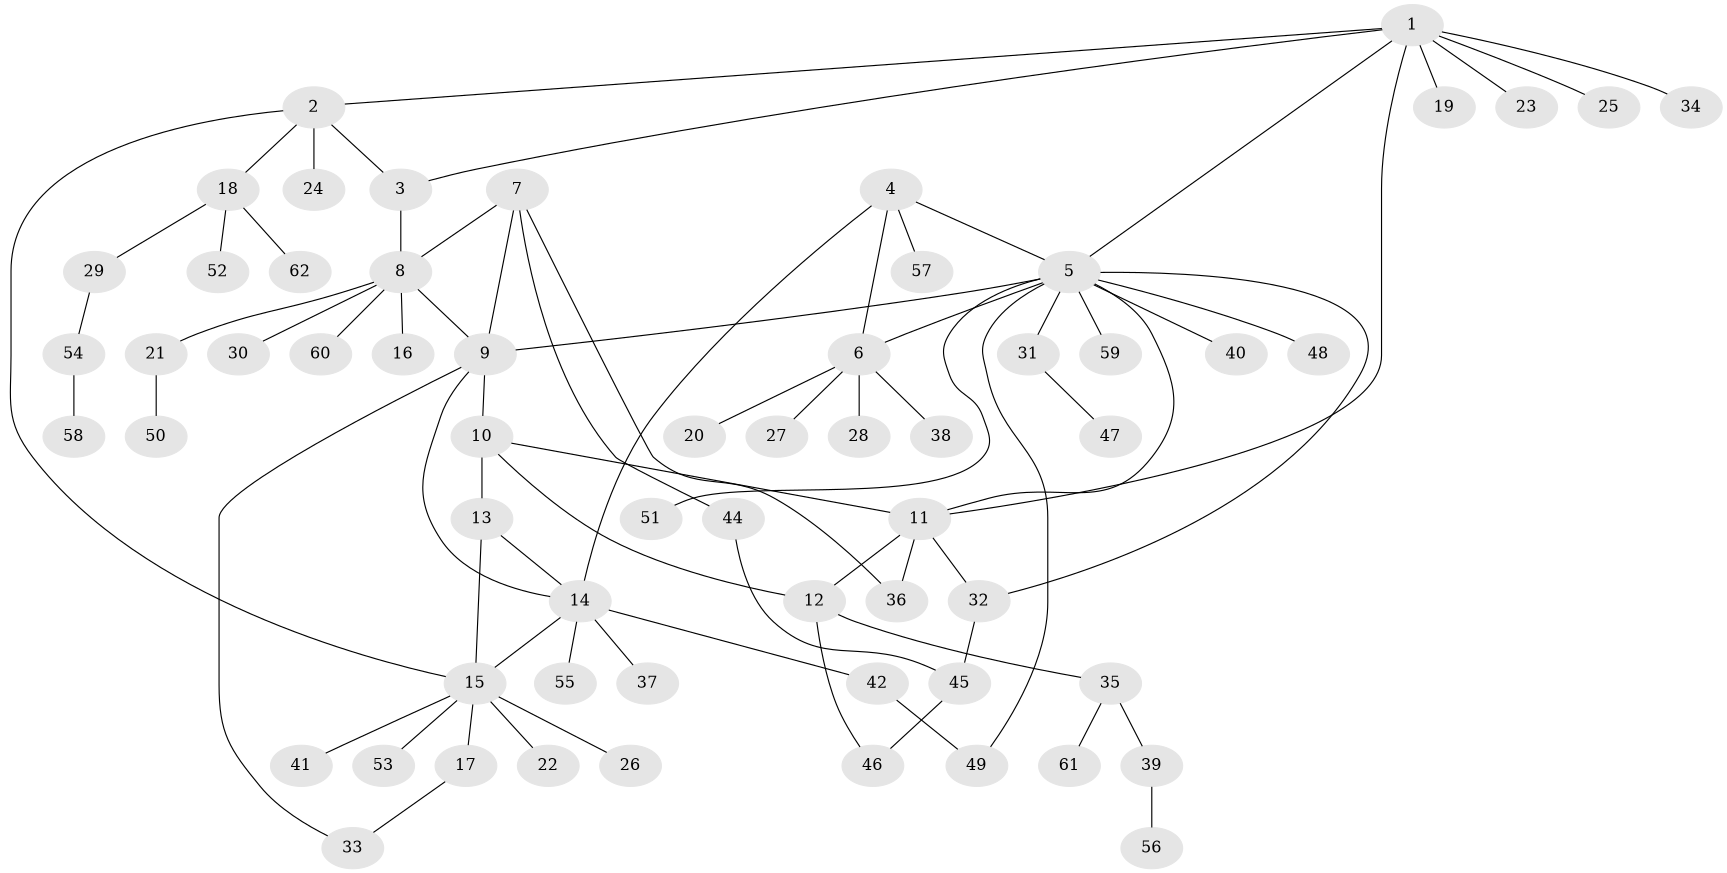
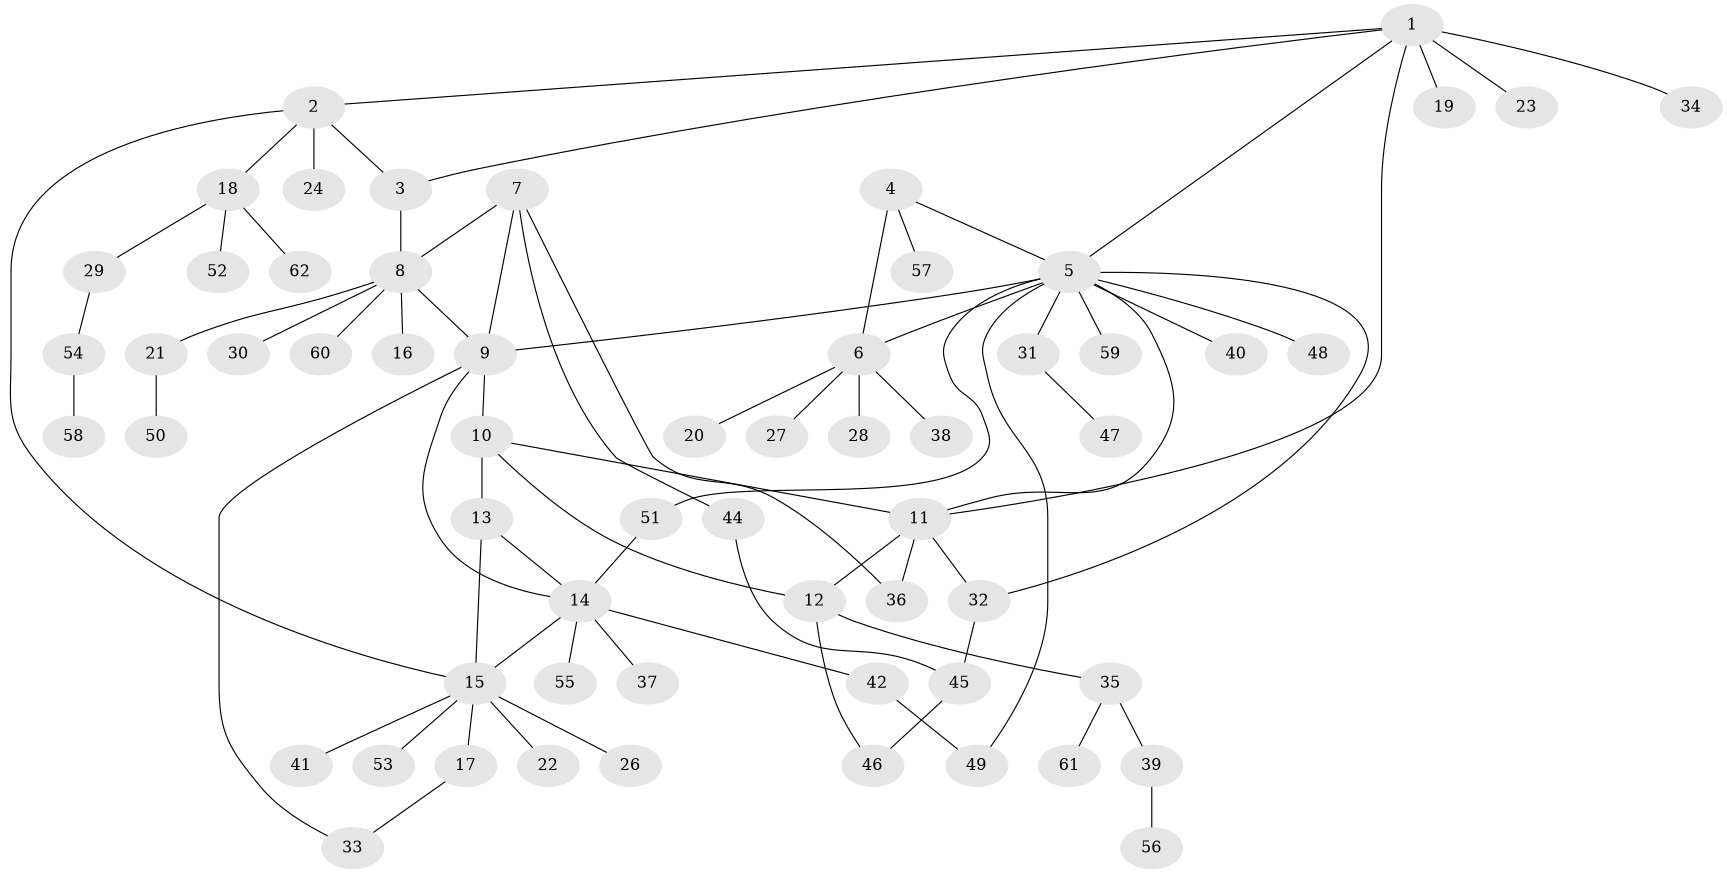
node "25": removed
edge "4" -- "14": now "51" -- "14"
